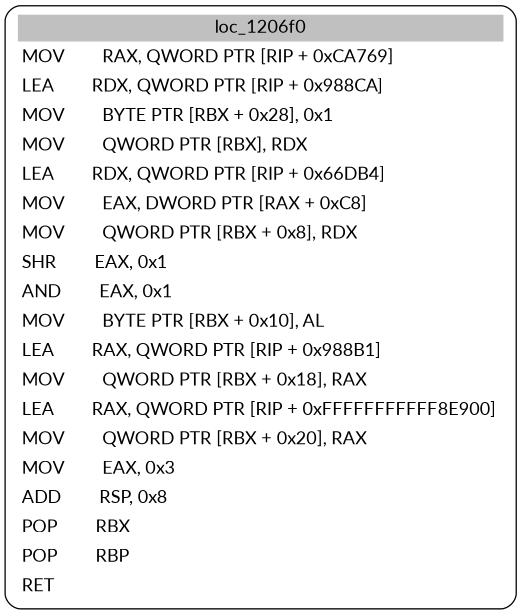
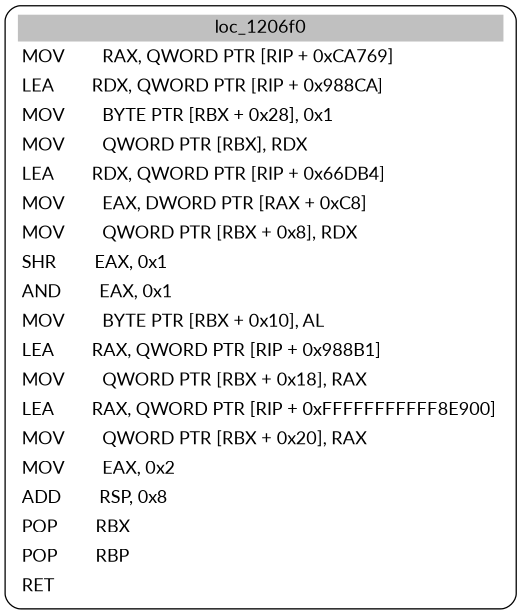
node "loc_1206f0": text "MOV        EAX, 0x3" -> "MOV        EAX, 0x2"
